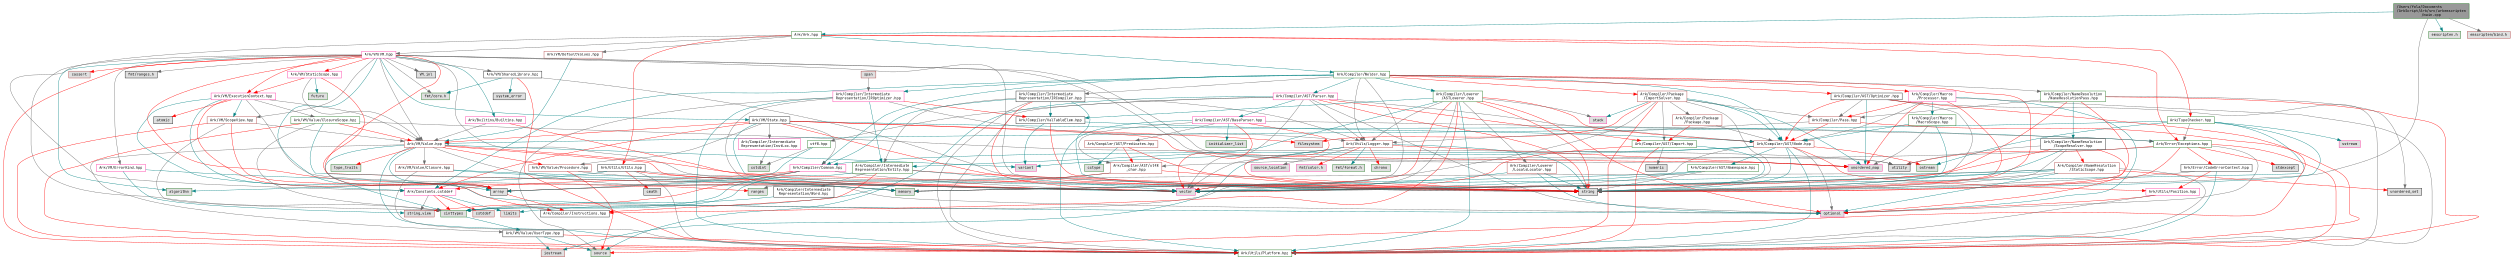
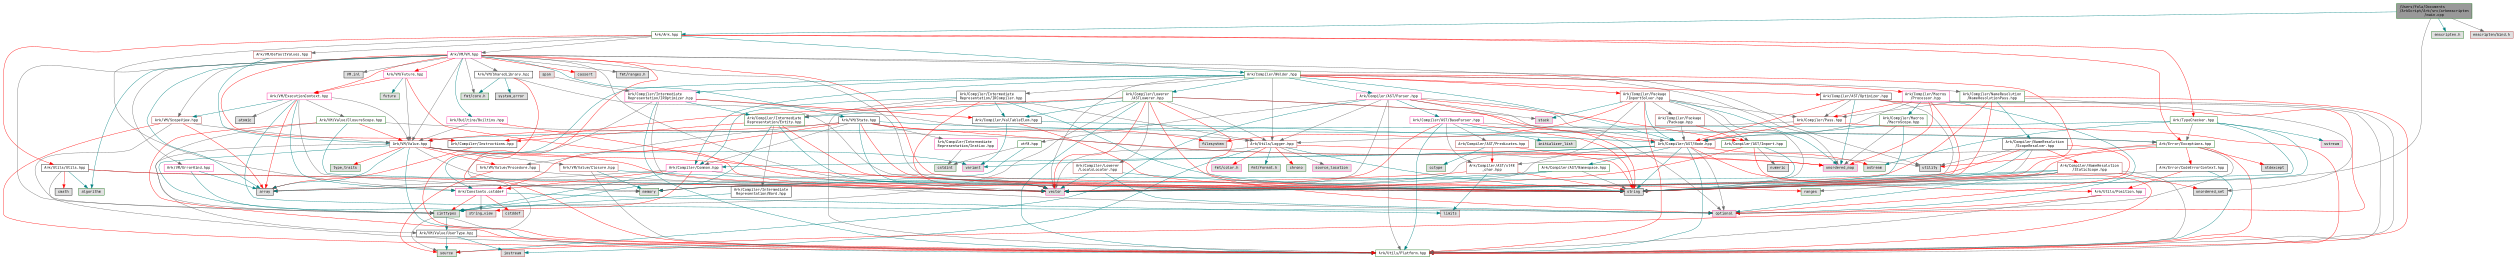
node "Ark/VM/StaticScope.hpp": label "Ark/VM/StaticScope.hpp" -> "Ark/VM/Future.hpp"
edge "Ark/VM/ExecutionContext.hpp" -> "atomic": color red -> gray40
edge "array" -> "Ark/Compiler/Instructions.hpp": reversed
